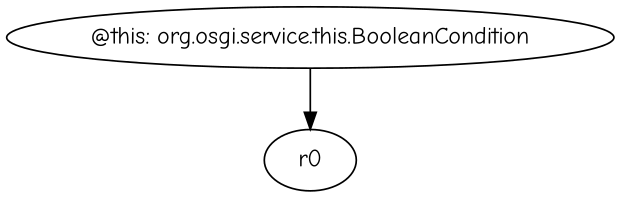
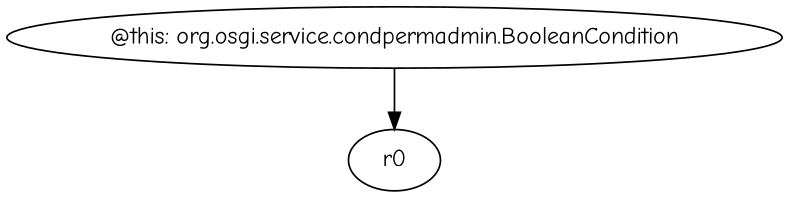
node "@this: org.osgi.service.this.BooleanCondition": label "@this: org.osgi.service.this.BooleanCondition" -> "@this: org.osgi.service.condpermadmin.BooleanCondition"
